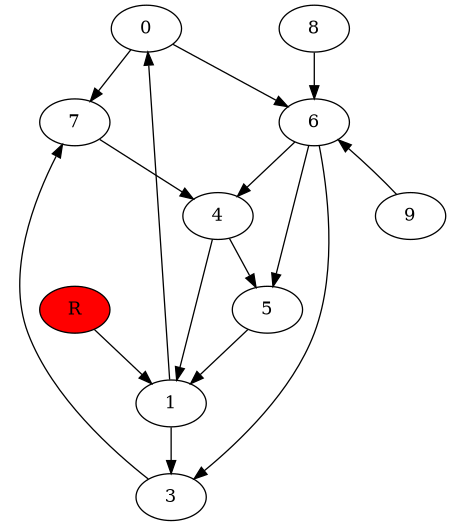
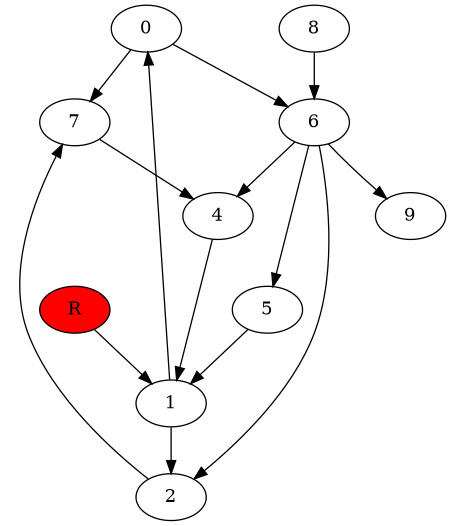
edge "9" -> "6": reversed
edge "4" -> "5": removed
node "3": label "3" -> "2"
